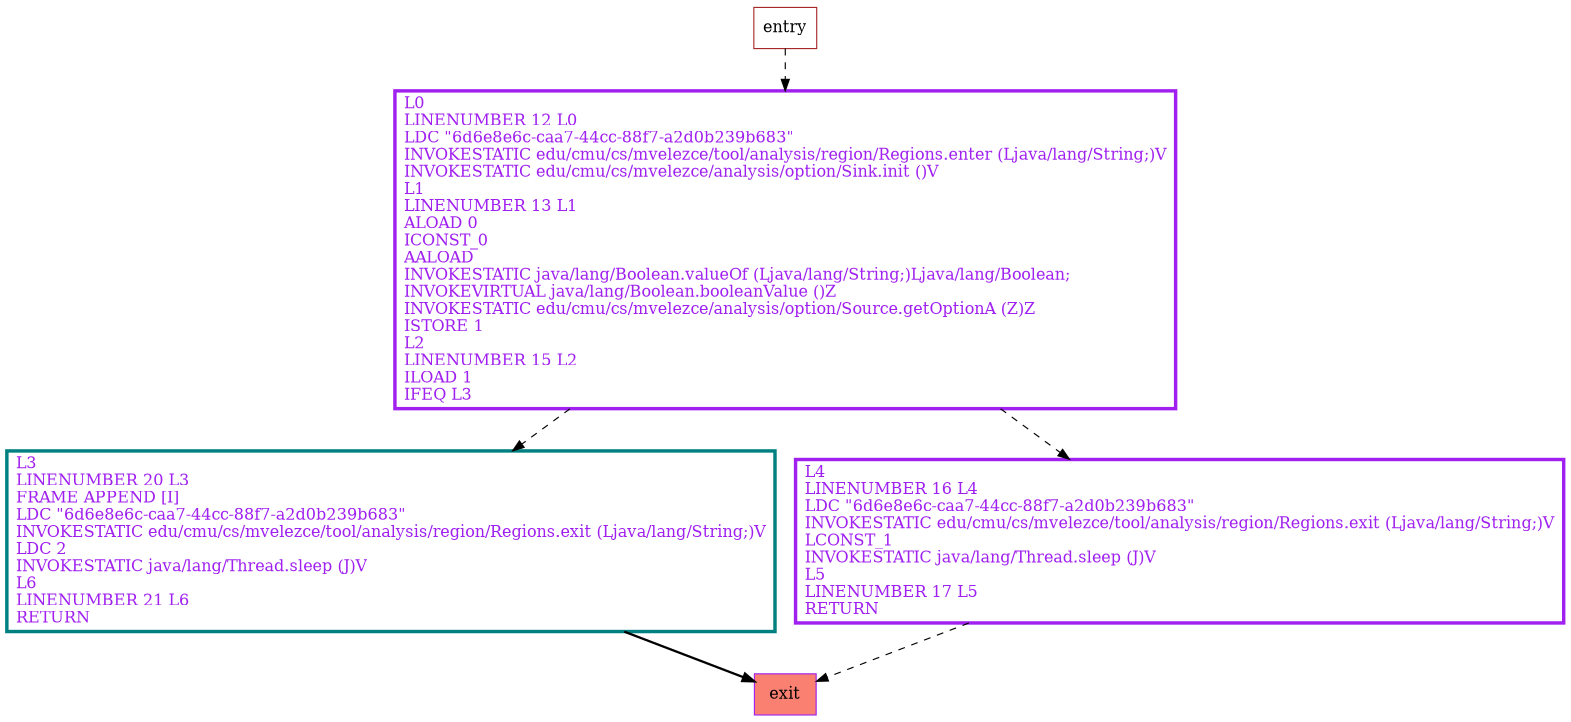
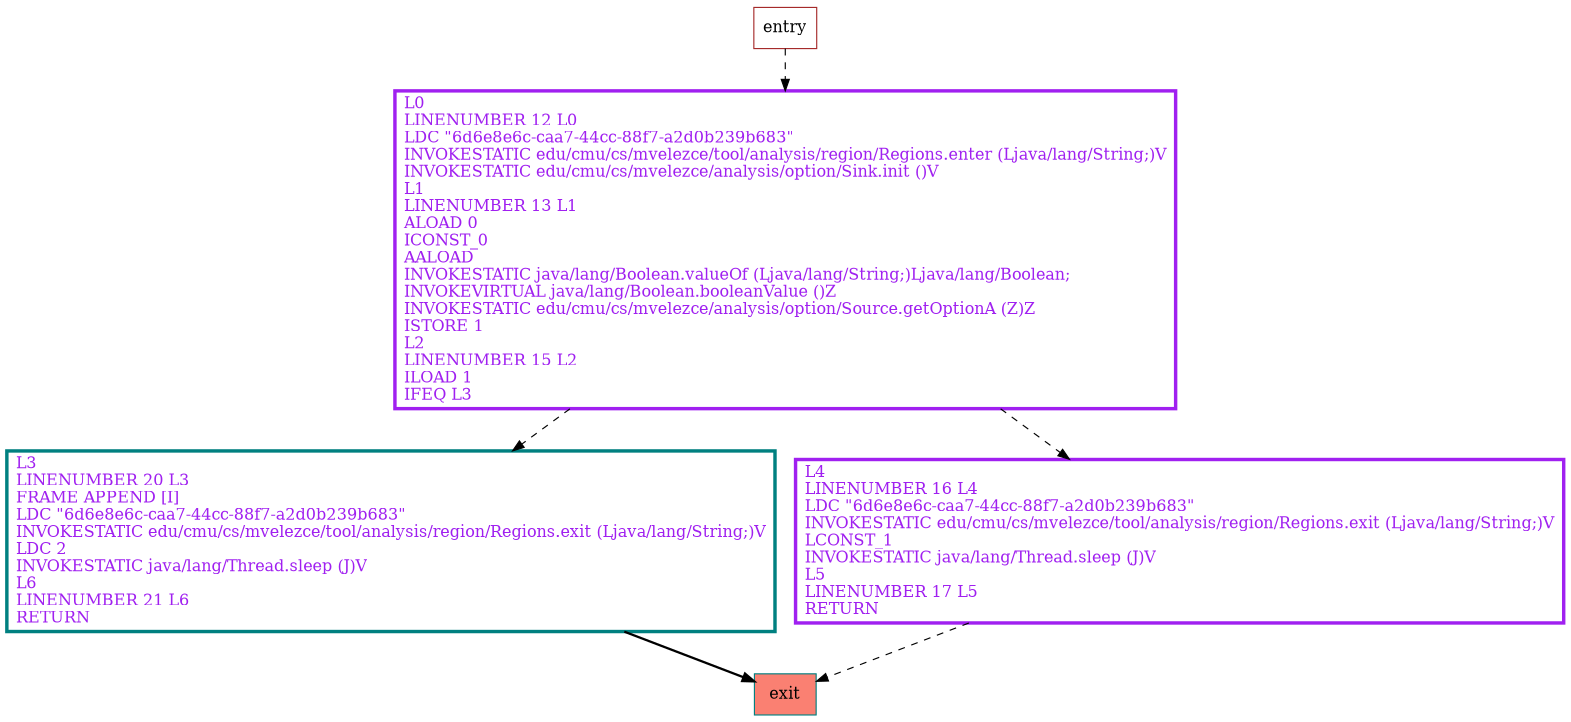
node "exit": color purple -> teal
